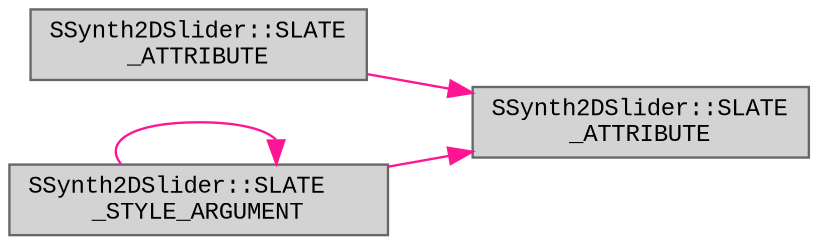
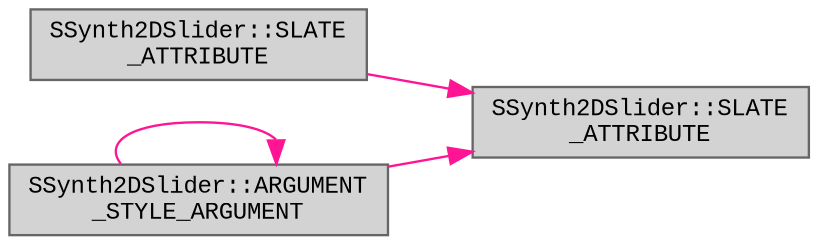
node "SSynth2DSlider::SLATE _STYLE_ARGUMENT": label "SSynth2DSlider::SLATE _STYLE_ARGUMENT" -> "SSynth2DSlider::ARGUMENT _STYLE_ARGUMENT"
